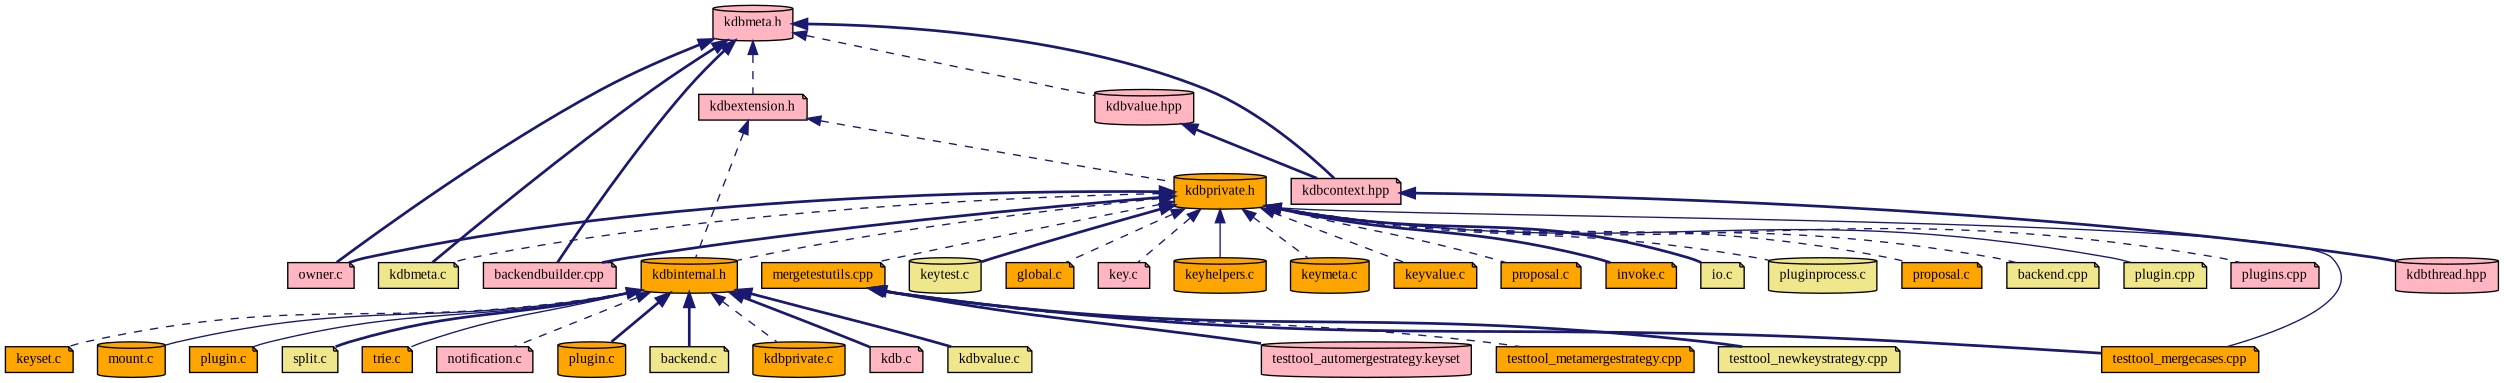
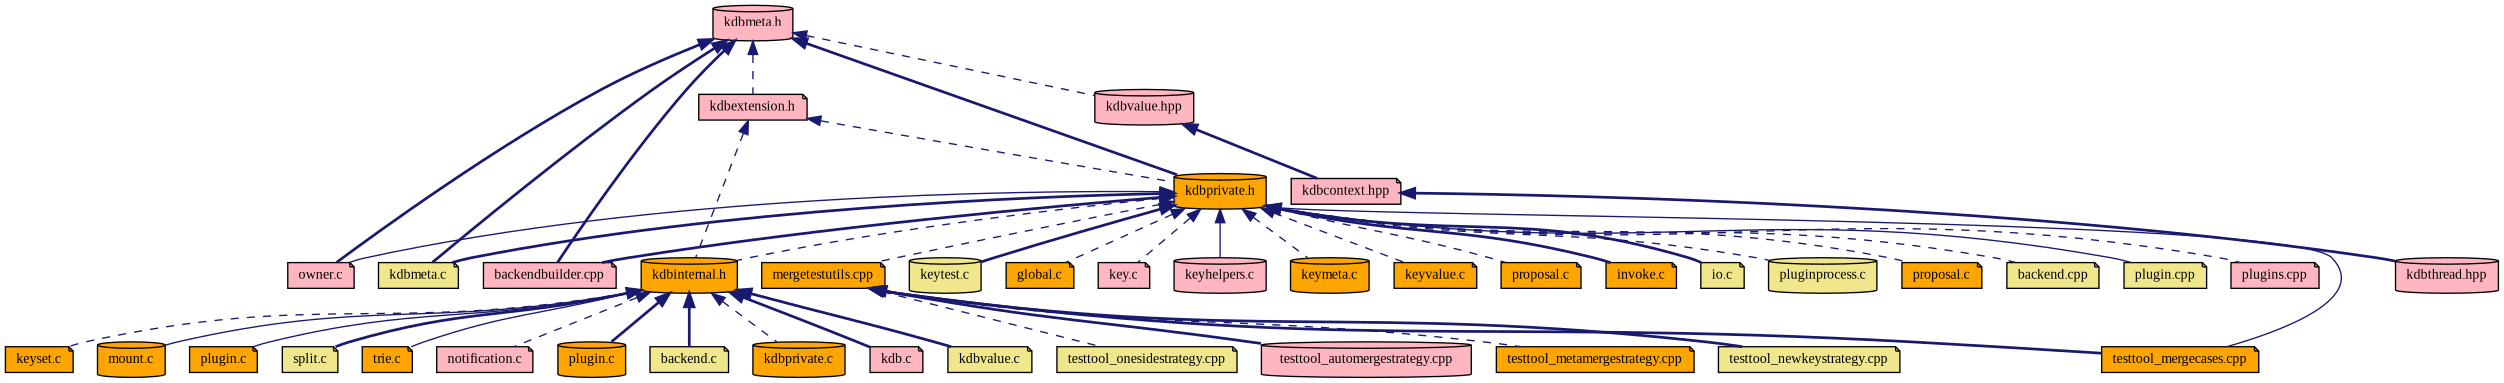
edge "kdbcontext.hpp" -> "kdbmeta.h": now "kdbprivate.h" -> "kdbmeta.h"
edge "owner.c" -> "kdbprivate.h": style bold -> solid
edge "kdbmeta.c" -> "kdbprivate.h": style dashed -> bold
node "keyhelpers.c": fillcolor orange -> lightpink
node "testtool_onesidestrategy.cpp": added
node "testtool_automergestrategy.keyset": label "testtool_automergestrategy.keyset" -> "testtool_automergestrategy.cpp"
